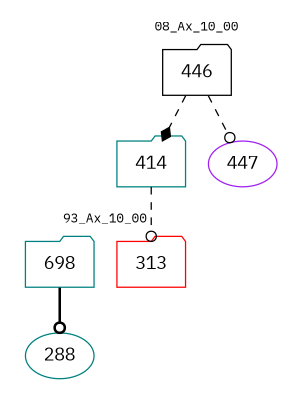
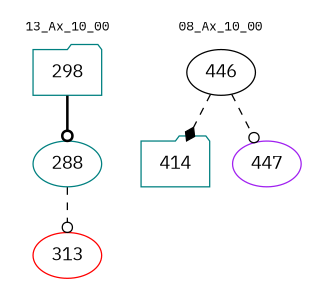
node "446": shape folder -> ellipse
edge "414" -> "313": now "288" -> "313"
cluster "93_Ax_10_00": label "93_Ax_10_00" -> "13_Ax_10_00"
node "698": label "698" -> "298"
node "313": shape folder -> ellipse
